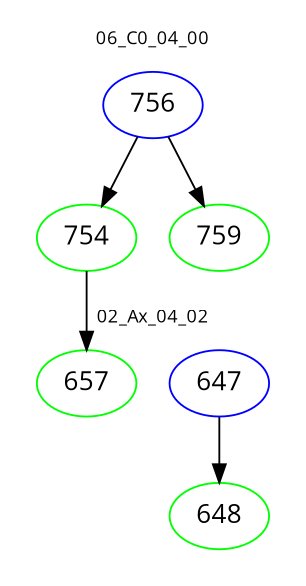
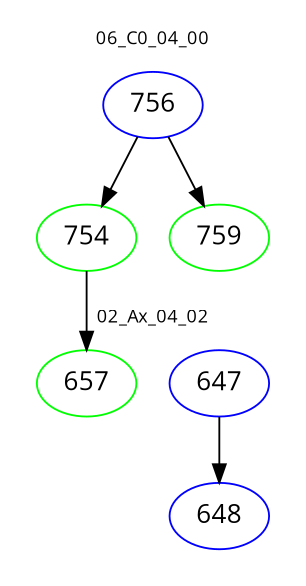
node "648": color green -> blue
